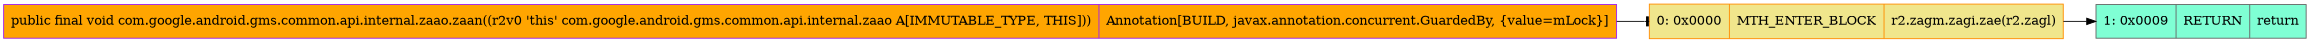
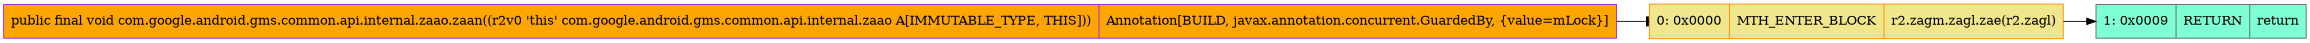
node "0: 0x0000": text "r2.zagm.zagi.zae(r2.zagl)" -> "r2.zagm.zagl.zae(r2.zagl)"
